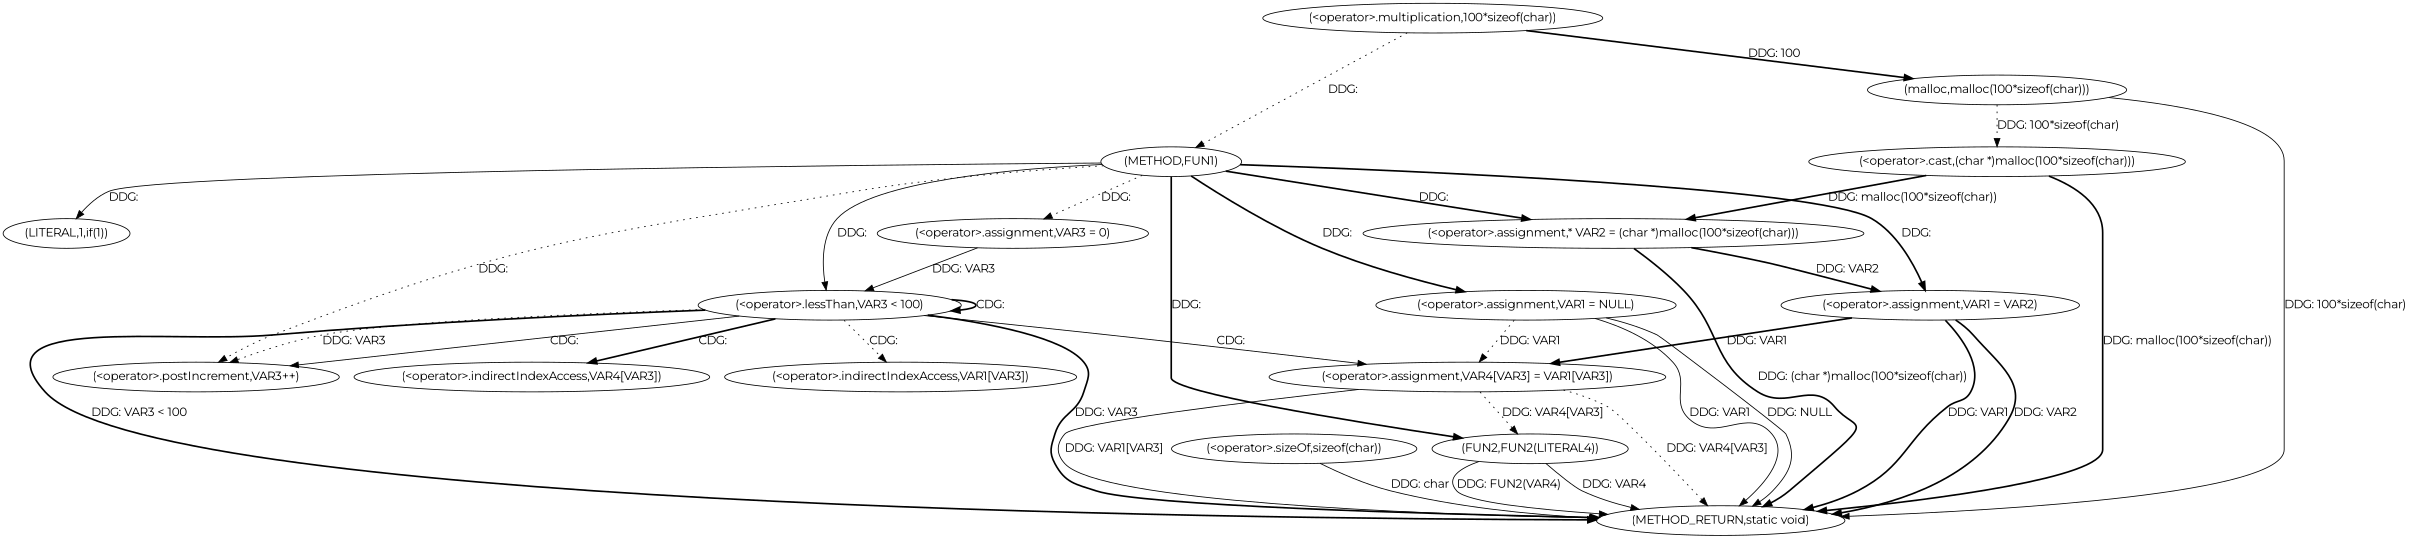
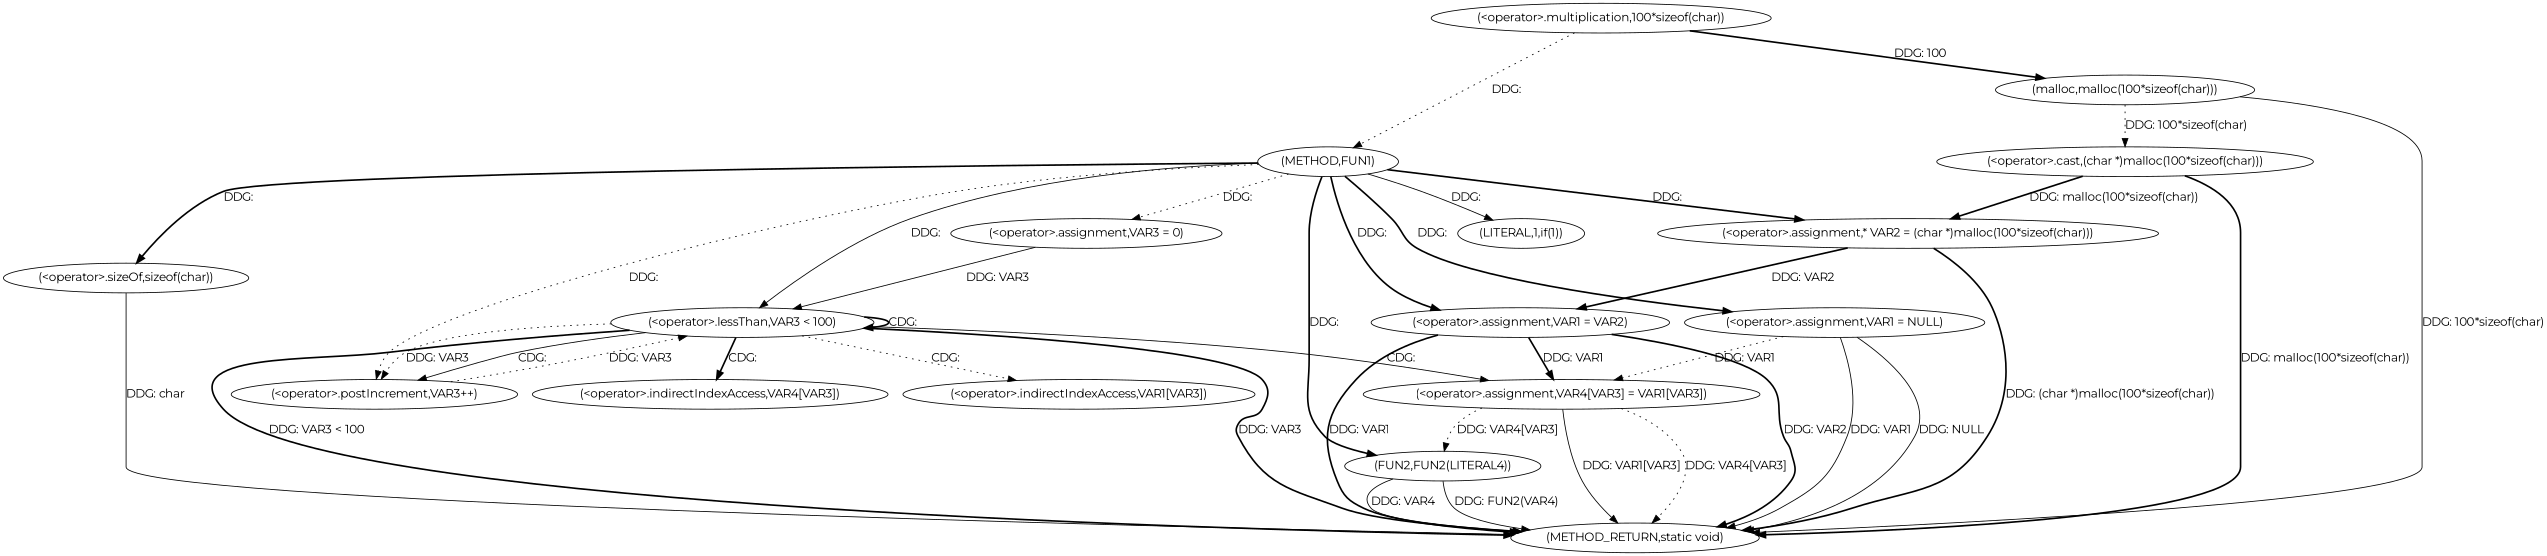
edge "(METHOD,FUN1)" -> "(<operator>.sizeOf,sizeof(char))": added, label "DDG:"
edge "(<operator>.postIncrement,VAR3++)" -> "(<operator>.lessThan,VAR3 < 100)": added, label "DDG: VAR3"
